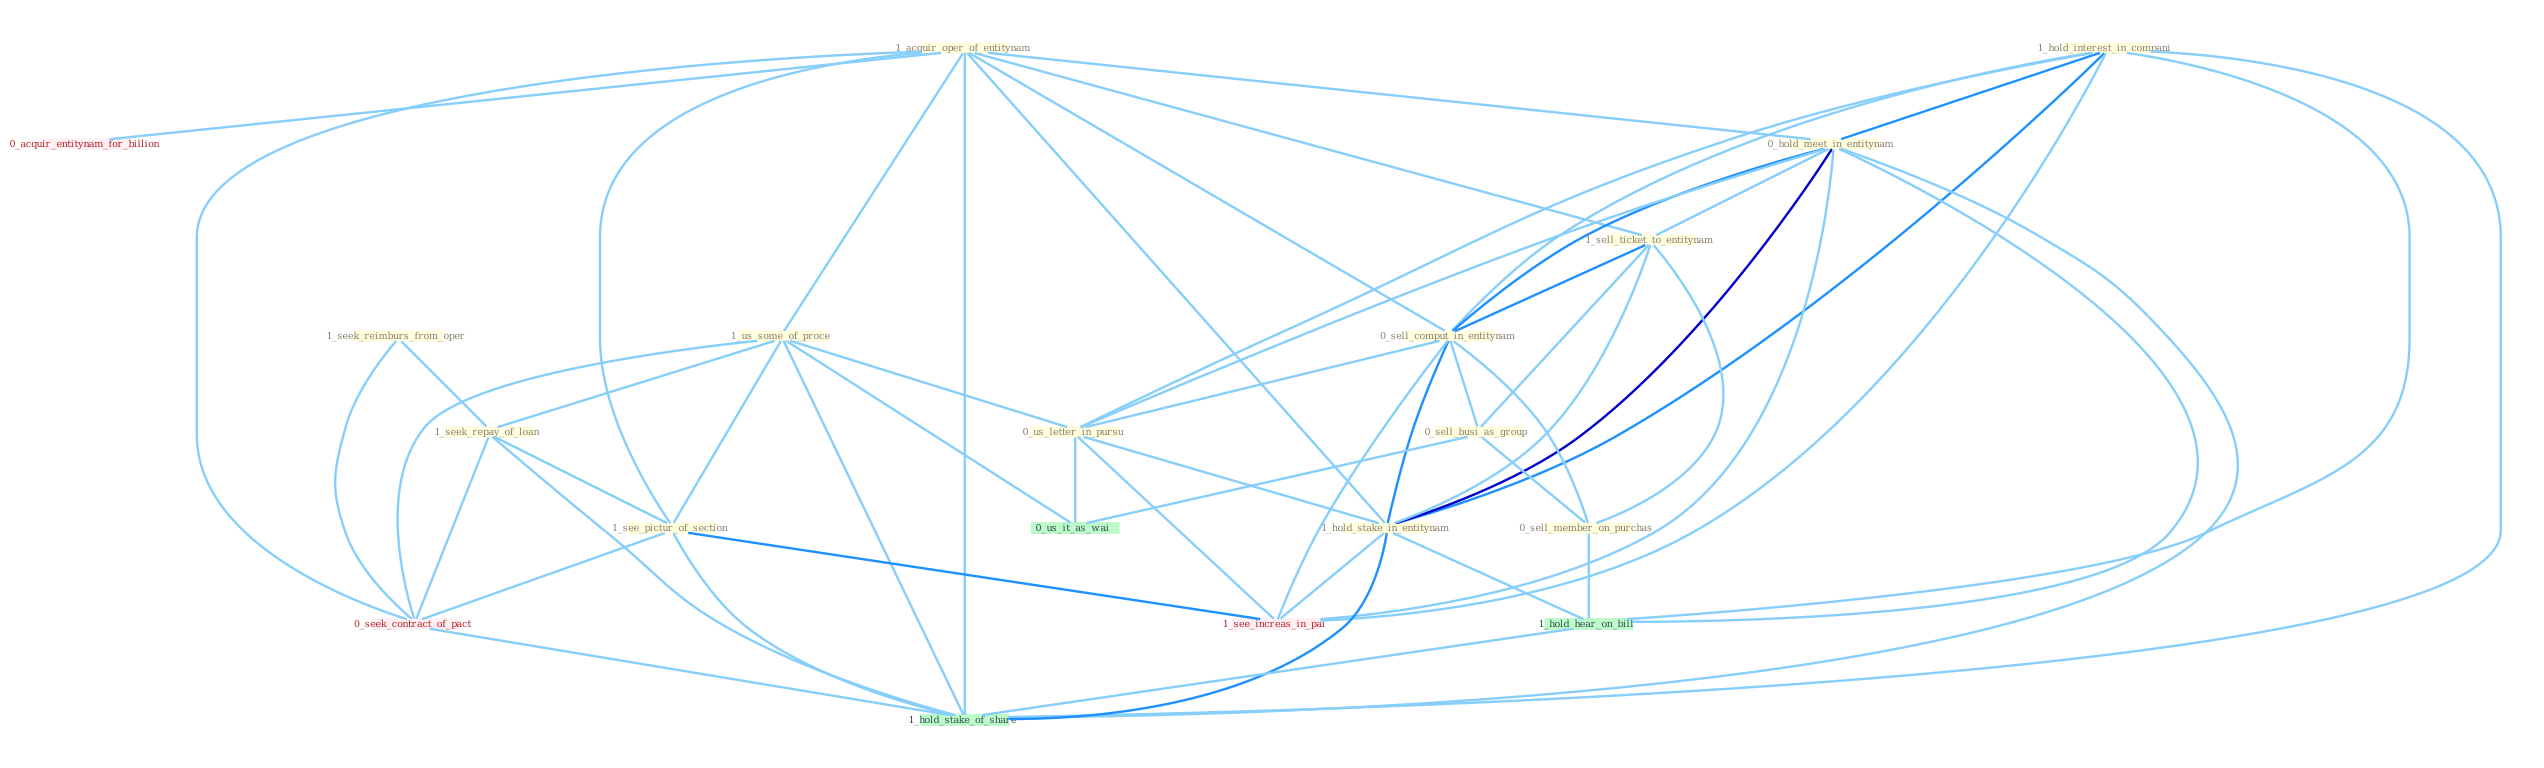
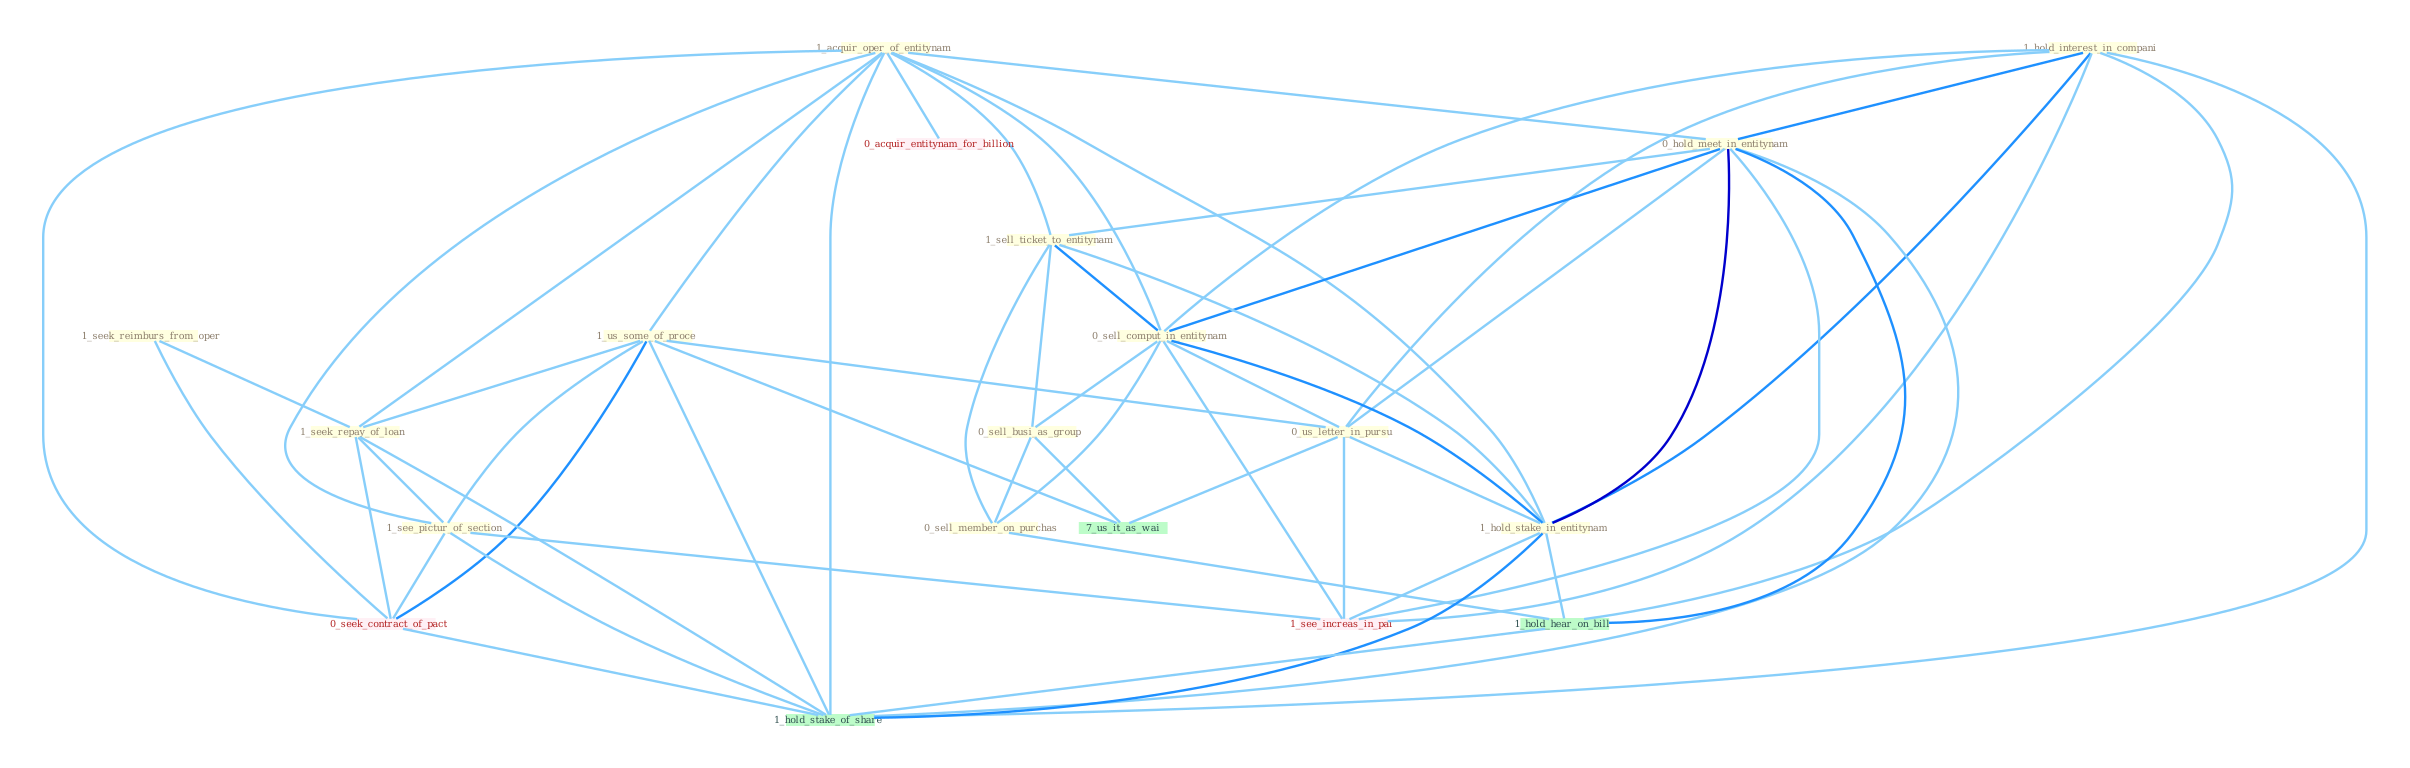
edge "1_acquir_oper_of_entitynam" -- "1_seek_repay_of_loan": added
edge "1_us_some_of_proce" -- "0_seek_contract_of_pact": color #87cefa -> #1e90ff
edge "0_hold_meet_in_entitynam" -- "1_hold_hear_on_bill": color #87cefa -> #1e90ff
node "0_us_it_as_wai": label "0_us_it_as_wai" -> "7_us_it_as_wai"
edge "1_see_pictur_of_section" -- "1_see_increas_in_pai": color #1e90ff -> #87cefa
